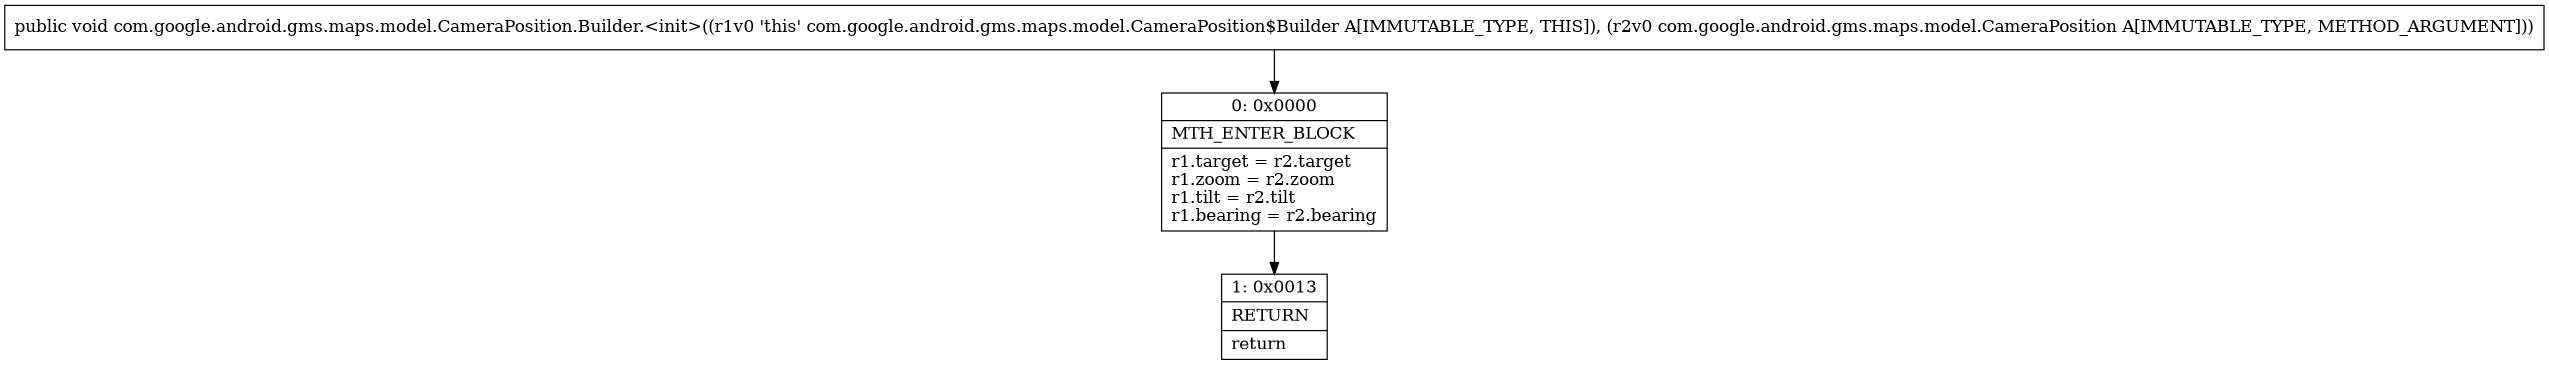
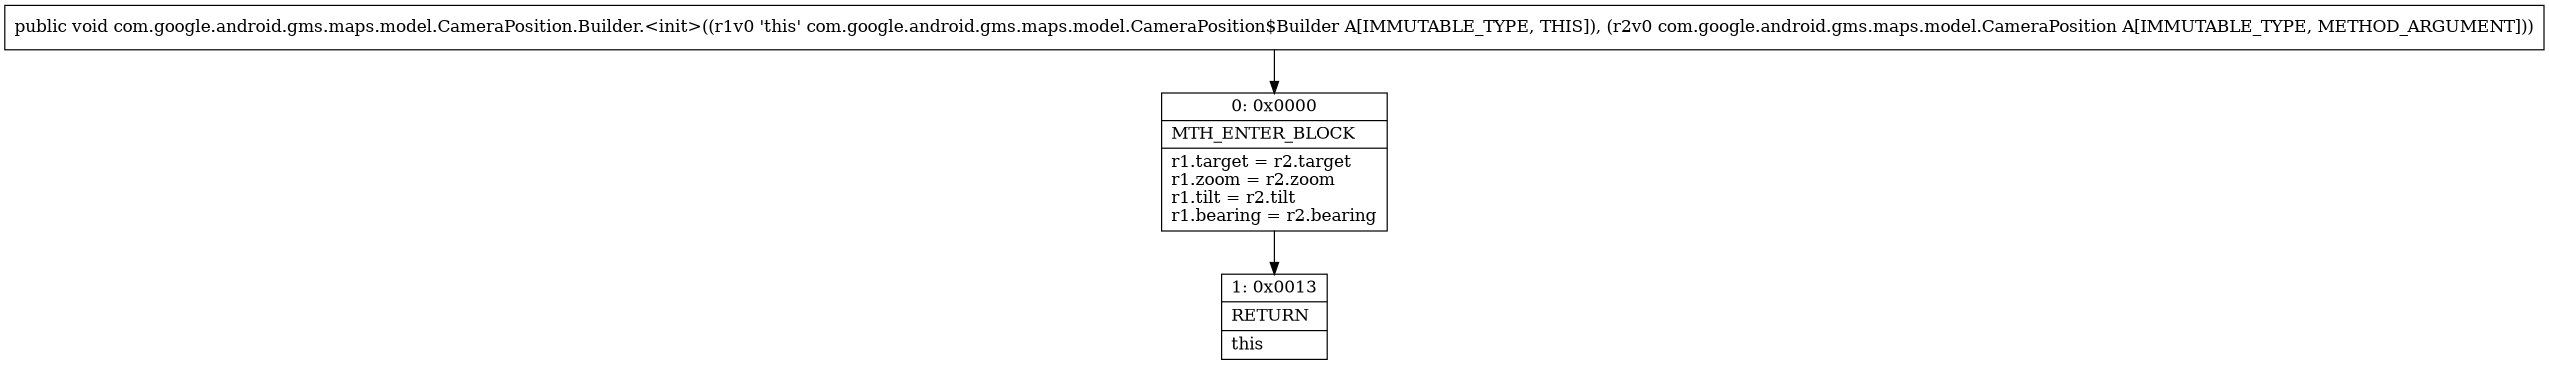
node "1: 0x0013": text "return" -> "this"
